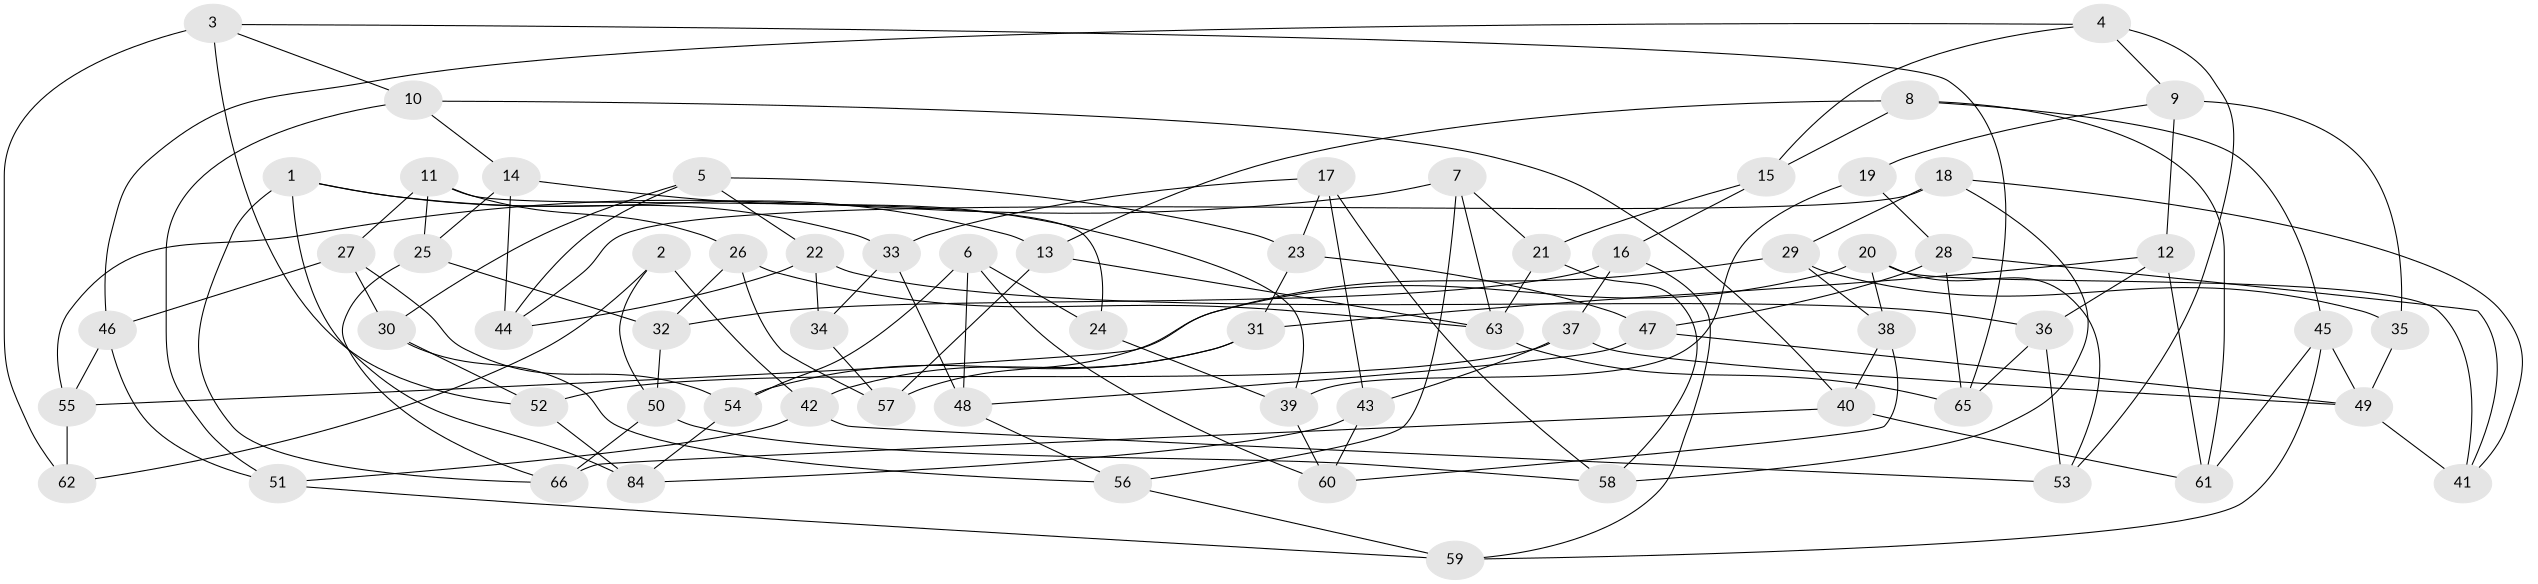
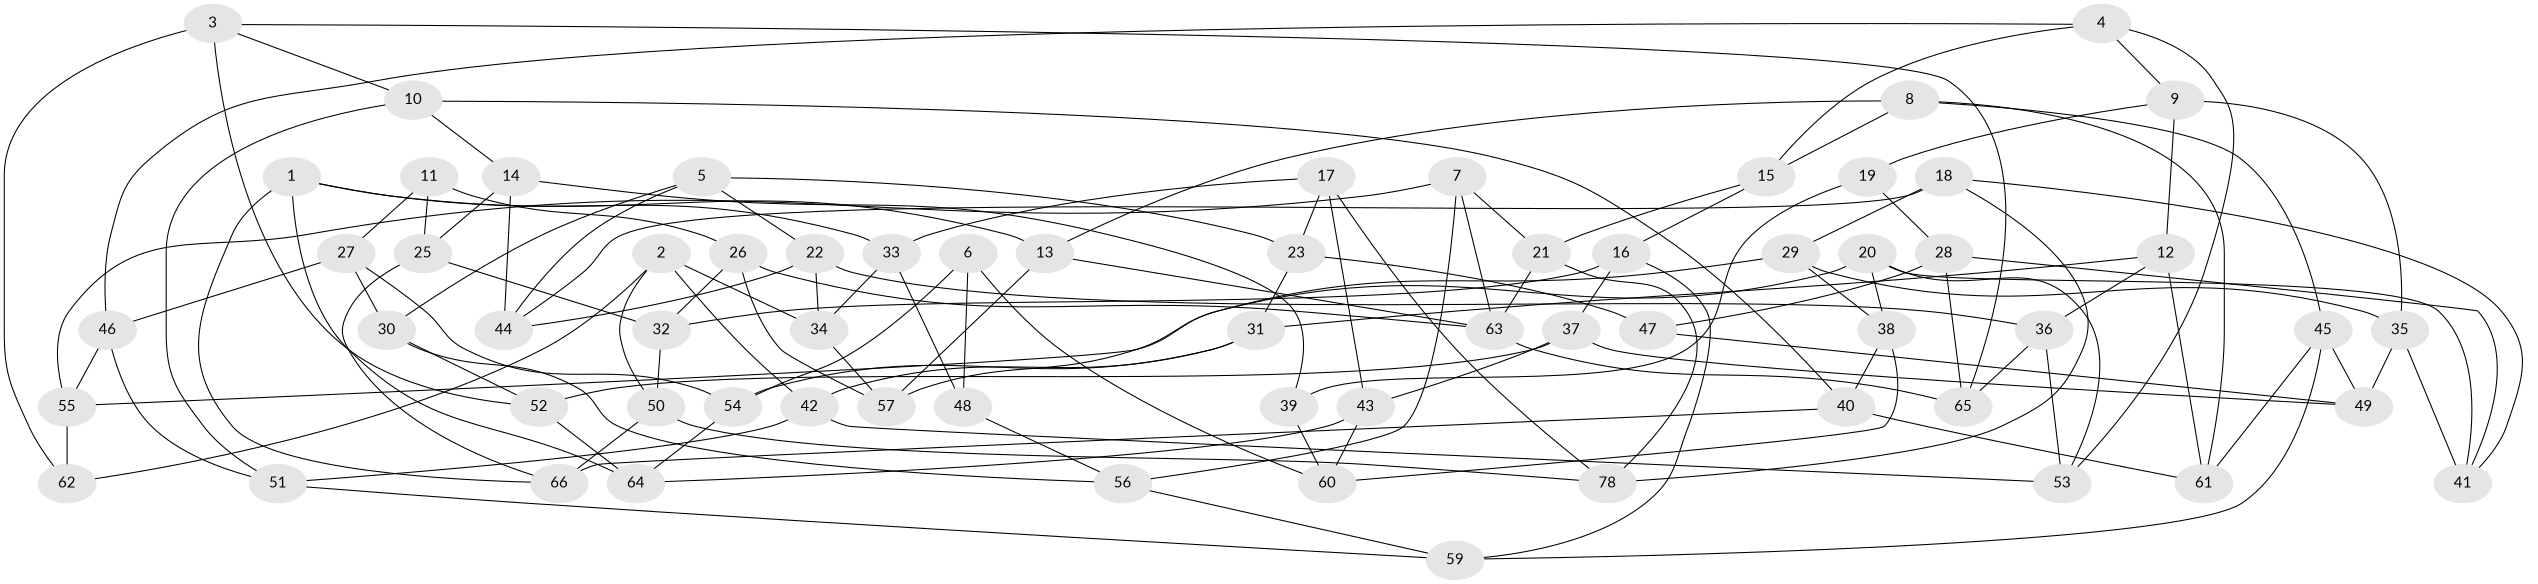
edge "2" -- "34": added
node "24": removed
edge "47" -- "48": removed
edge "49" -- "41": now "35" -- "41"
node "84": label "84" -> "64"
node "58": label "58" -> "78"
